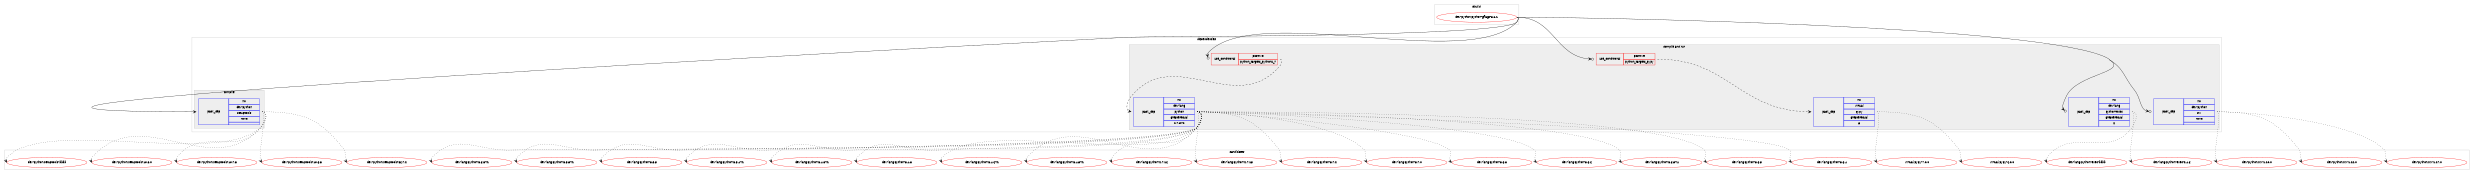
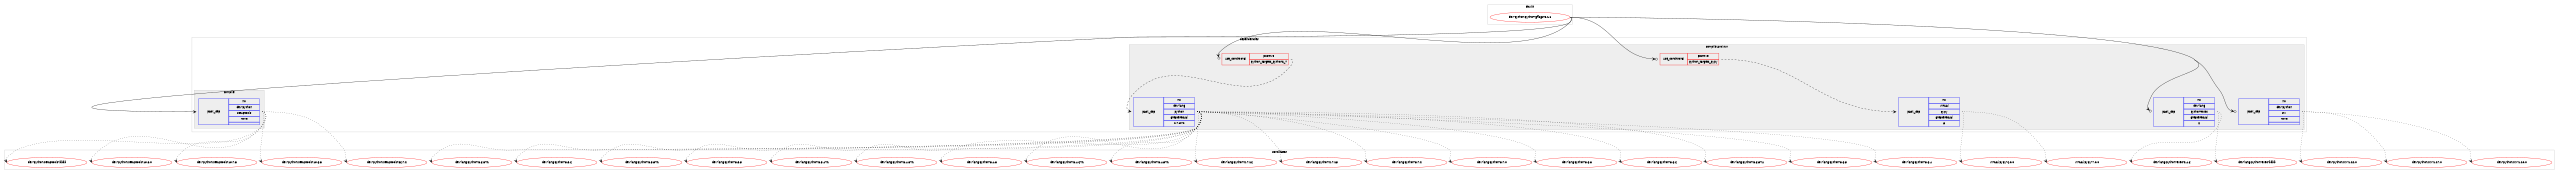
node "dev-lang/python-3.5.6": added
